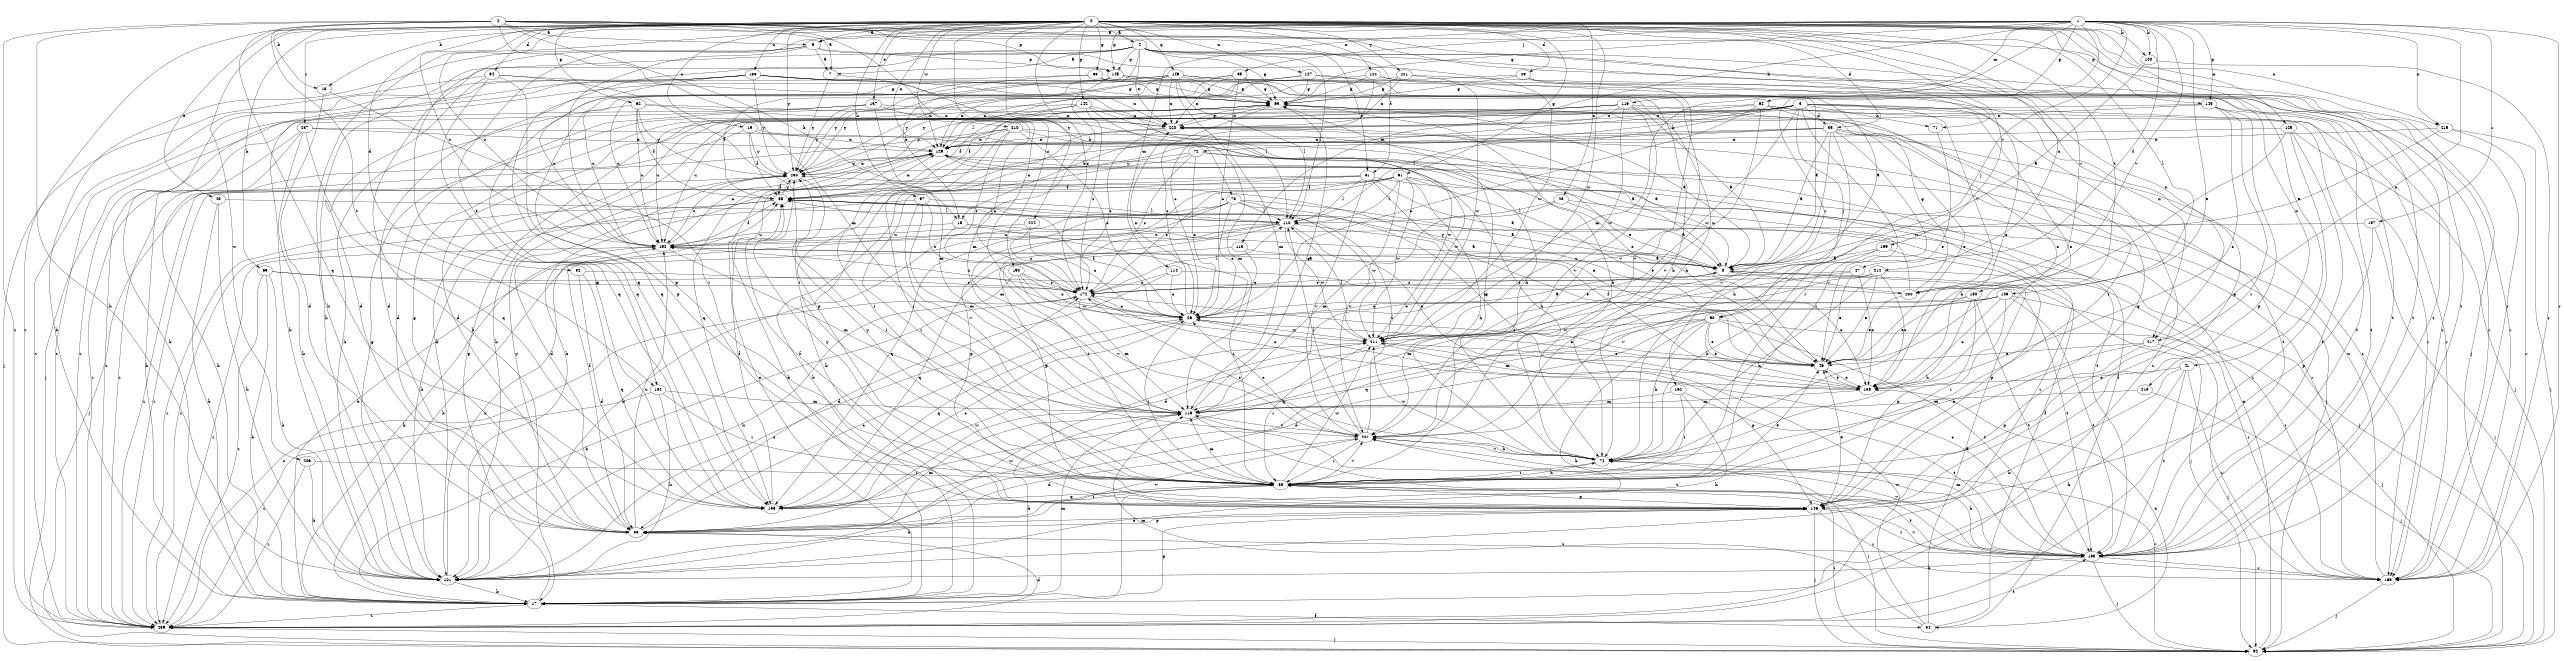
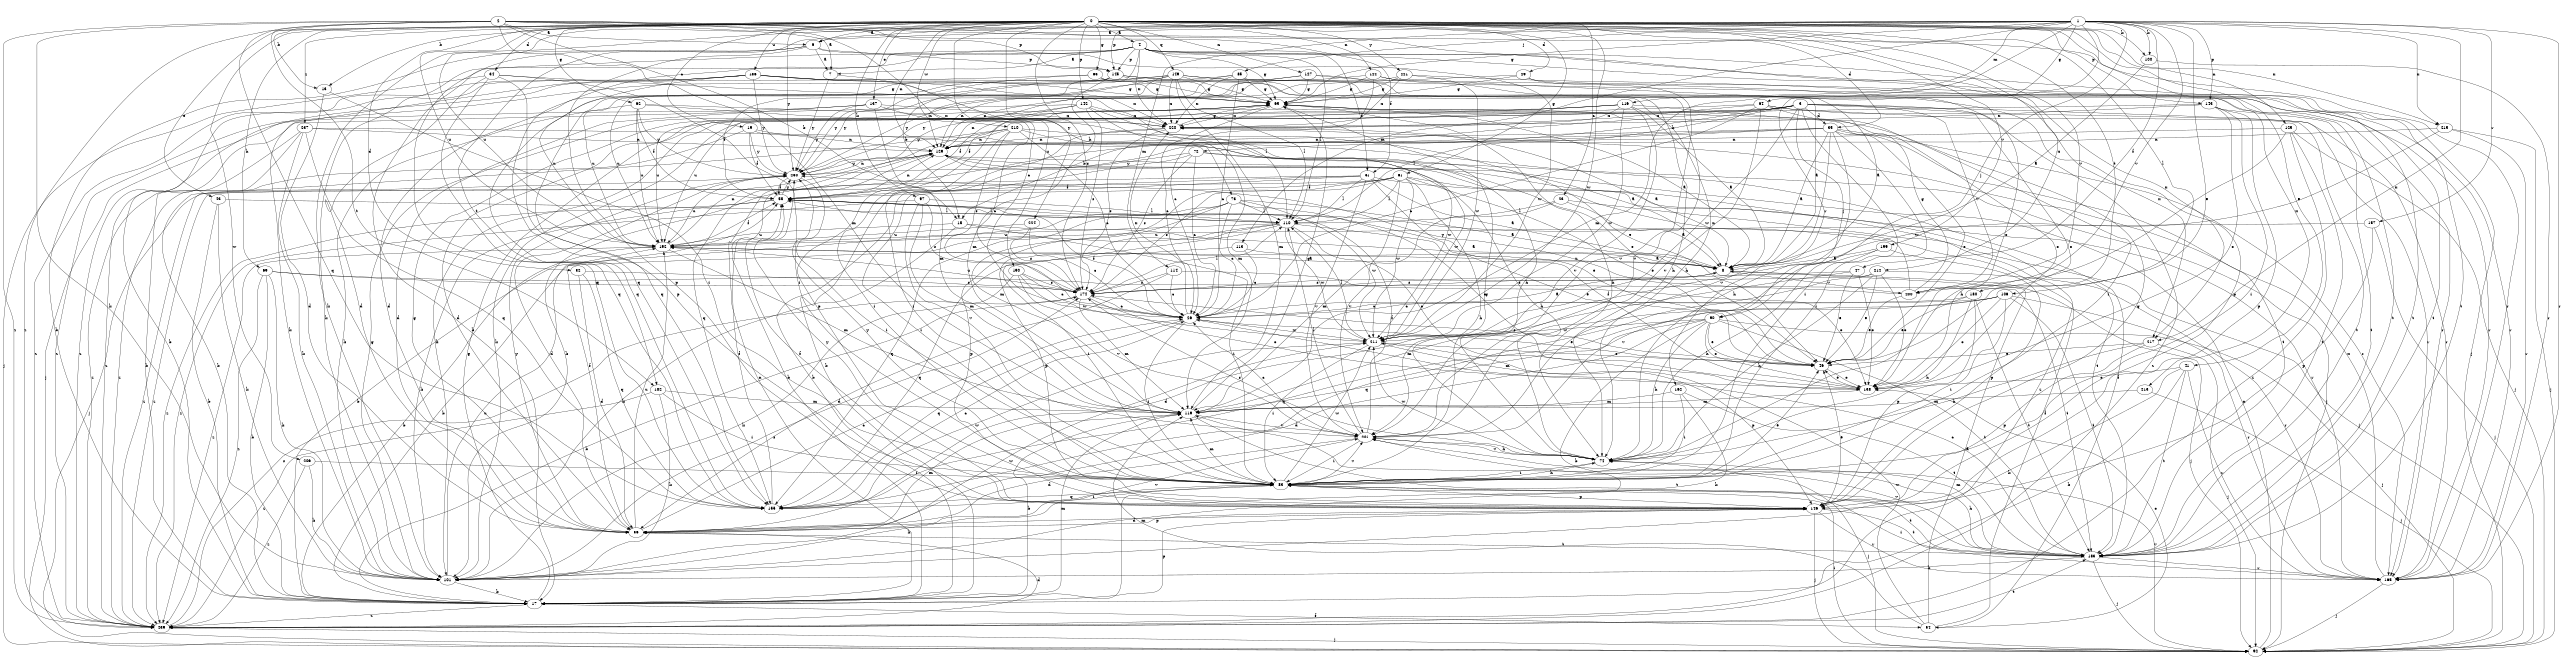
edge "116" -> "129": label "l" -> "n"
node "71": removed
edge "146" -> "183": label "v" -> "t"
